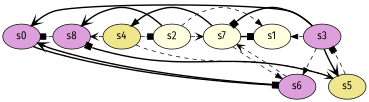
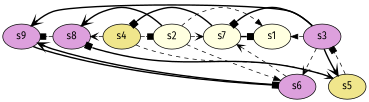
edge "s7" -> "s4": arrowhead normal -> box
node "s0": label "s0" -> "s9"
edge "s7" -> "s6": now "s2" -> "s6"
edge "s3" -> "s6": arrowhead normal -> vee
